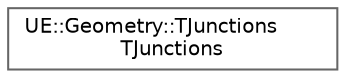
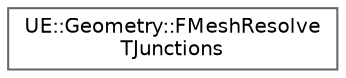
node "UE::Geometry::TJunctions TJunctions": label "UE::Geometry::TJunctions TJunctions" -> "UE::Geometry::FMeshResolve TJunctions"
